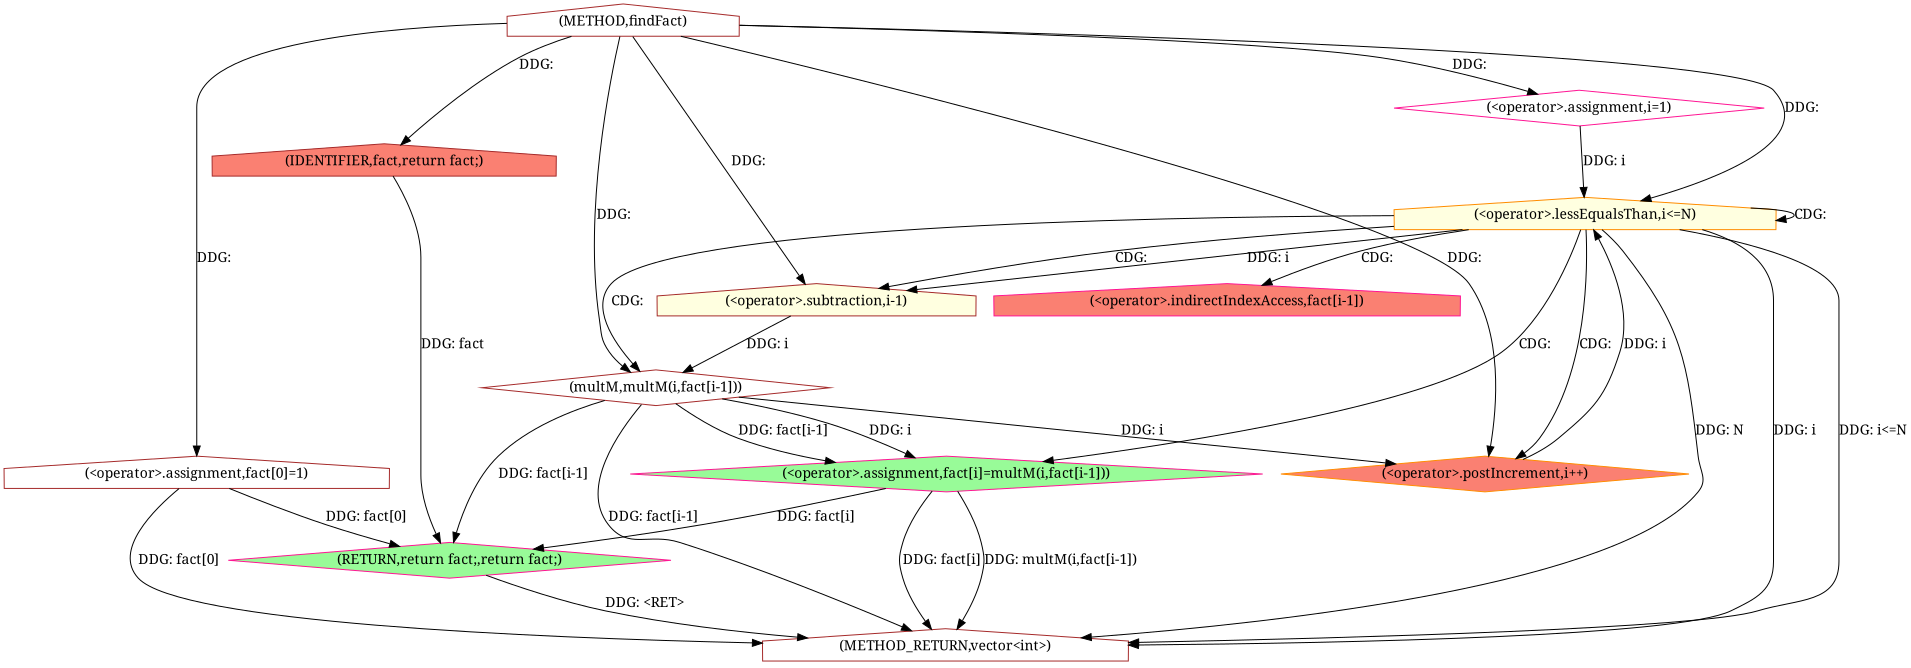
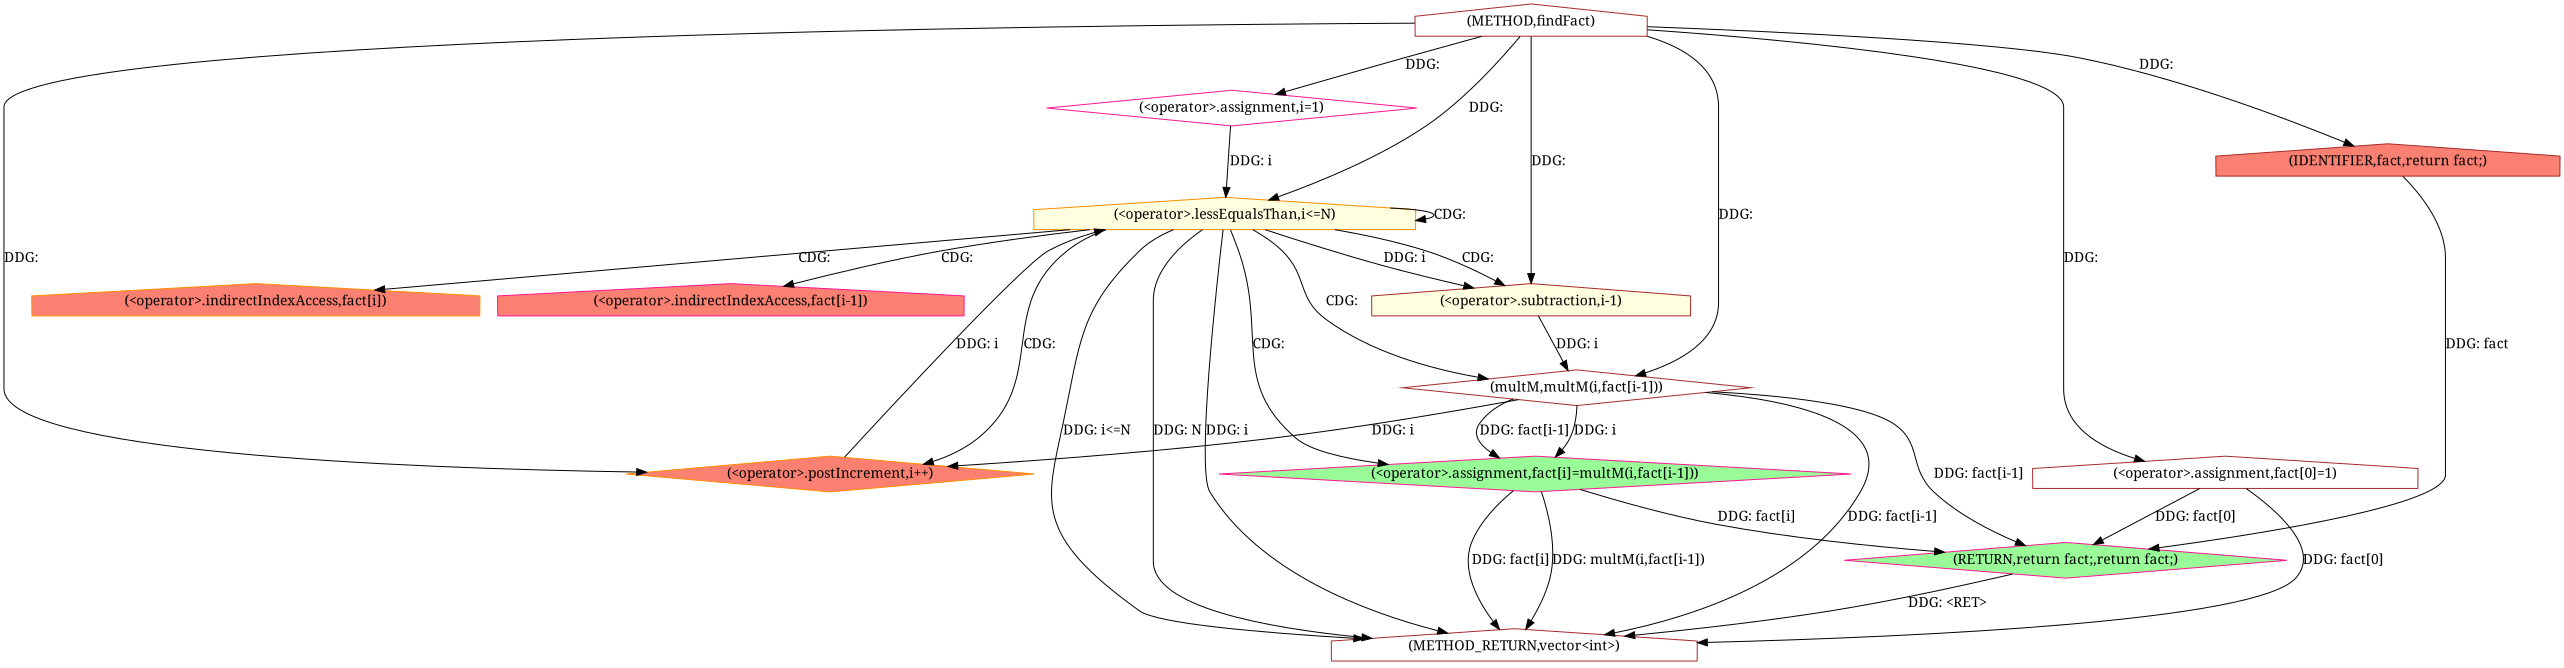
node "(<operator>.indirectIndexAccess,fact[i])": added
